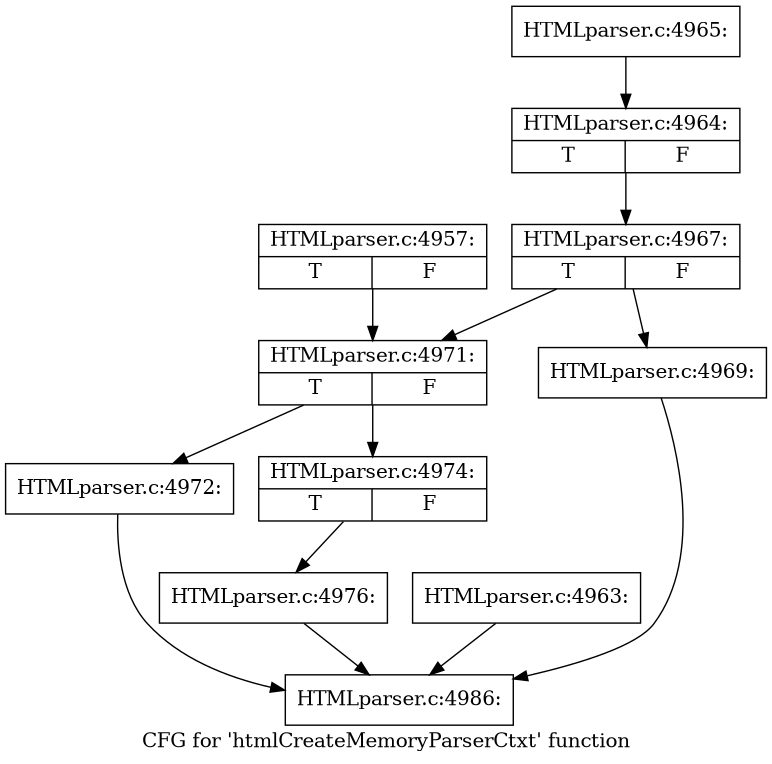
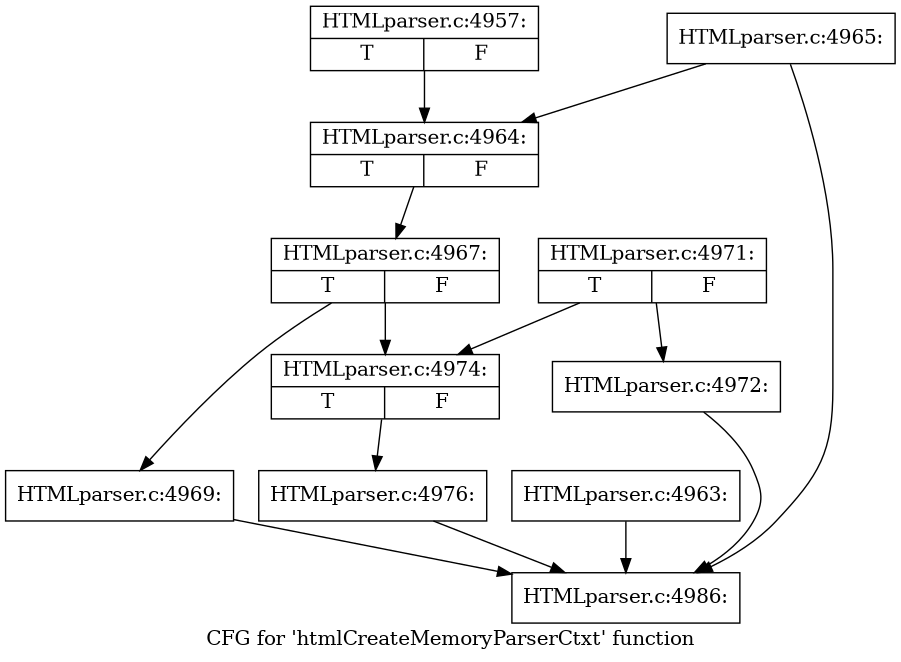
edge "HTMLparser.c:4957:" -> "HTMLparser.c:4971:": now "HTMLparser.c:4957:" -> "HTMLparser.c:4964:"
edge "HTMLparser.c:4967:" -> "HTMLparser.c:4971:": now "HTMLparser.c:4967:" -> "HTMLparser.c:4974:"
edge "HTMLparser.c:4965:" -> "HTMLparser.c:4986:": added
